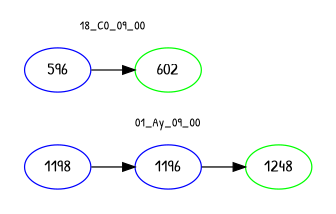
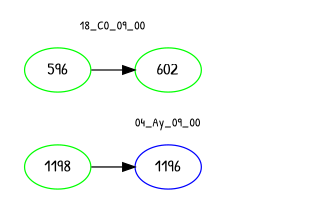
node "596": color blue -> green
cluster "01_Ay_09_00": label "01_Ay_09_00" -> "04_Ay_09_00"
node "1198": color blue -> green
node "1248": removed
